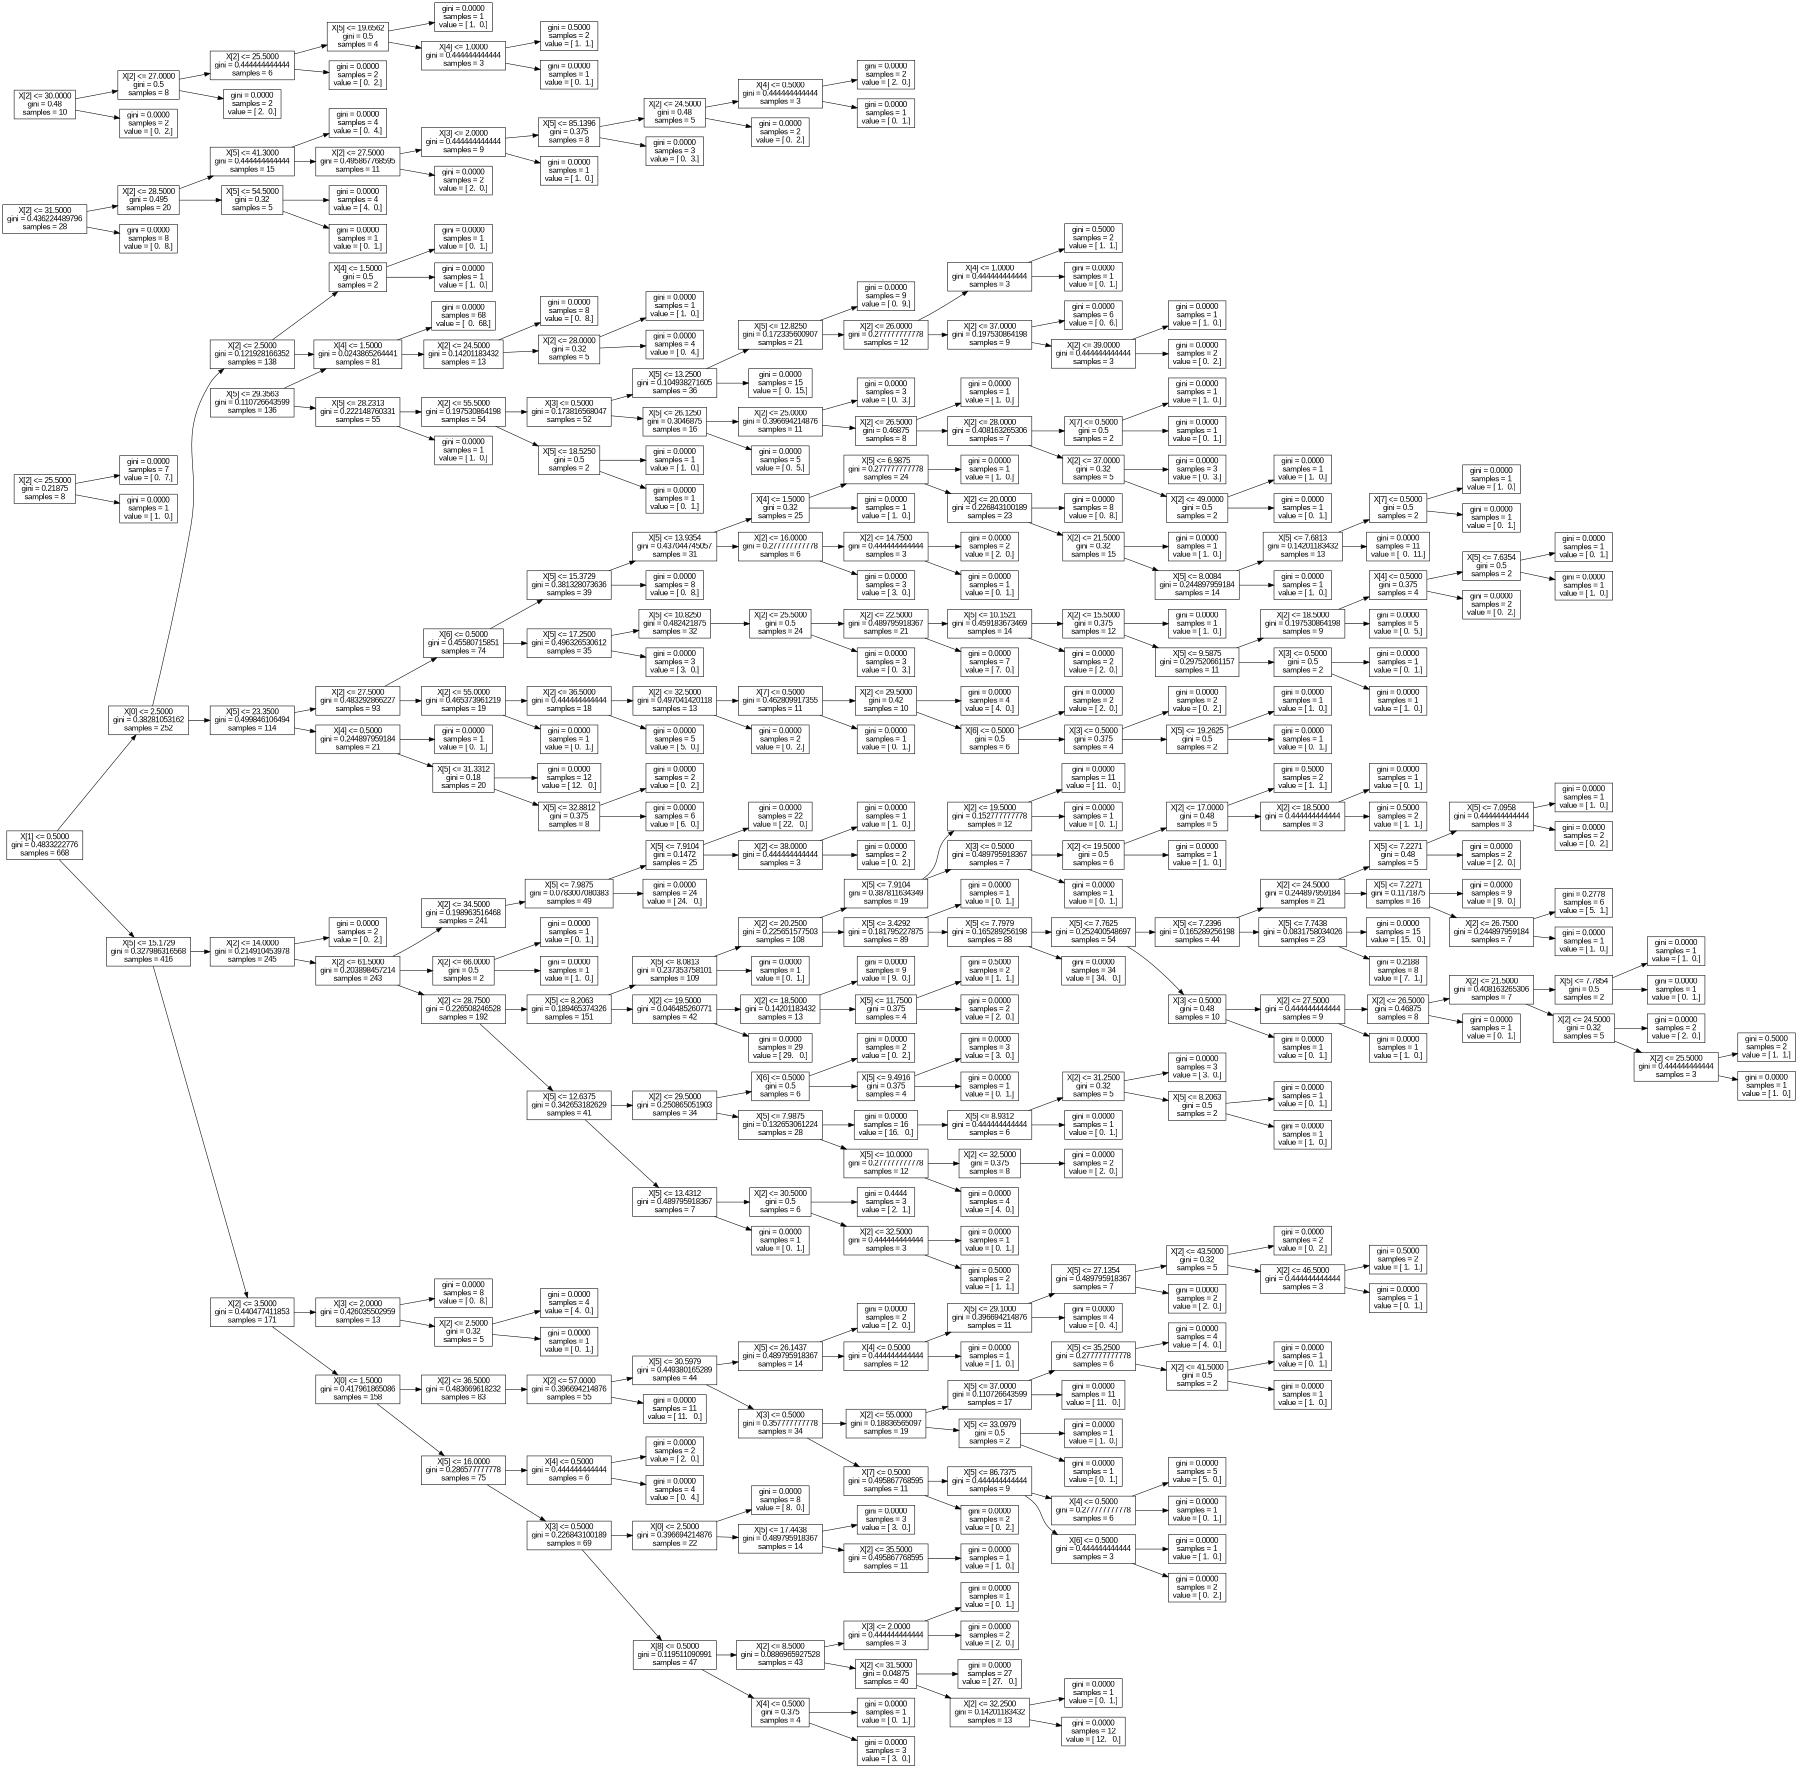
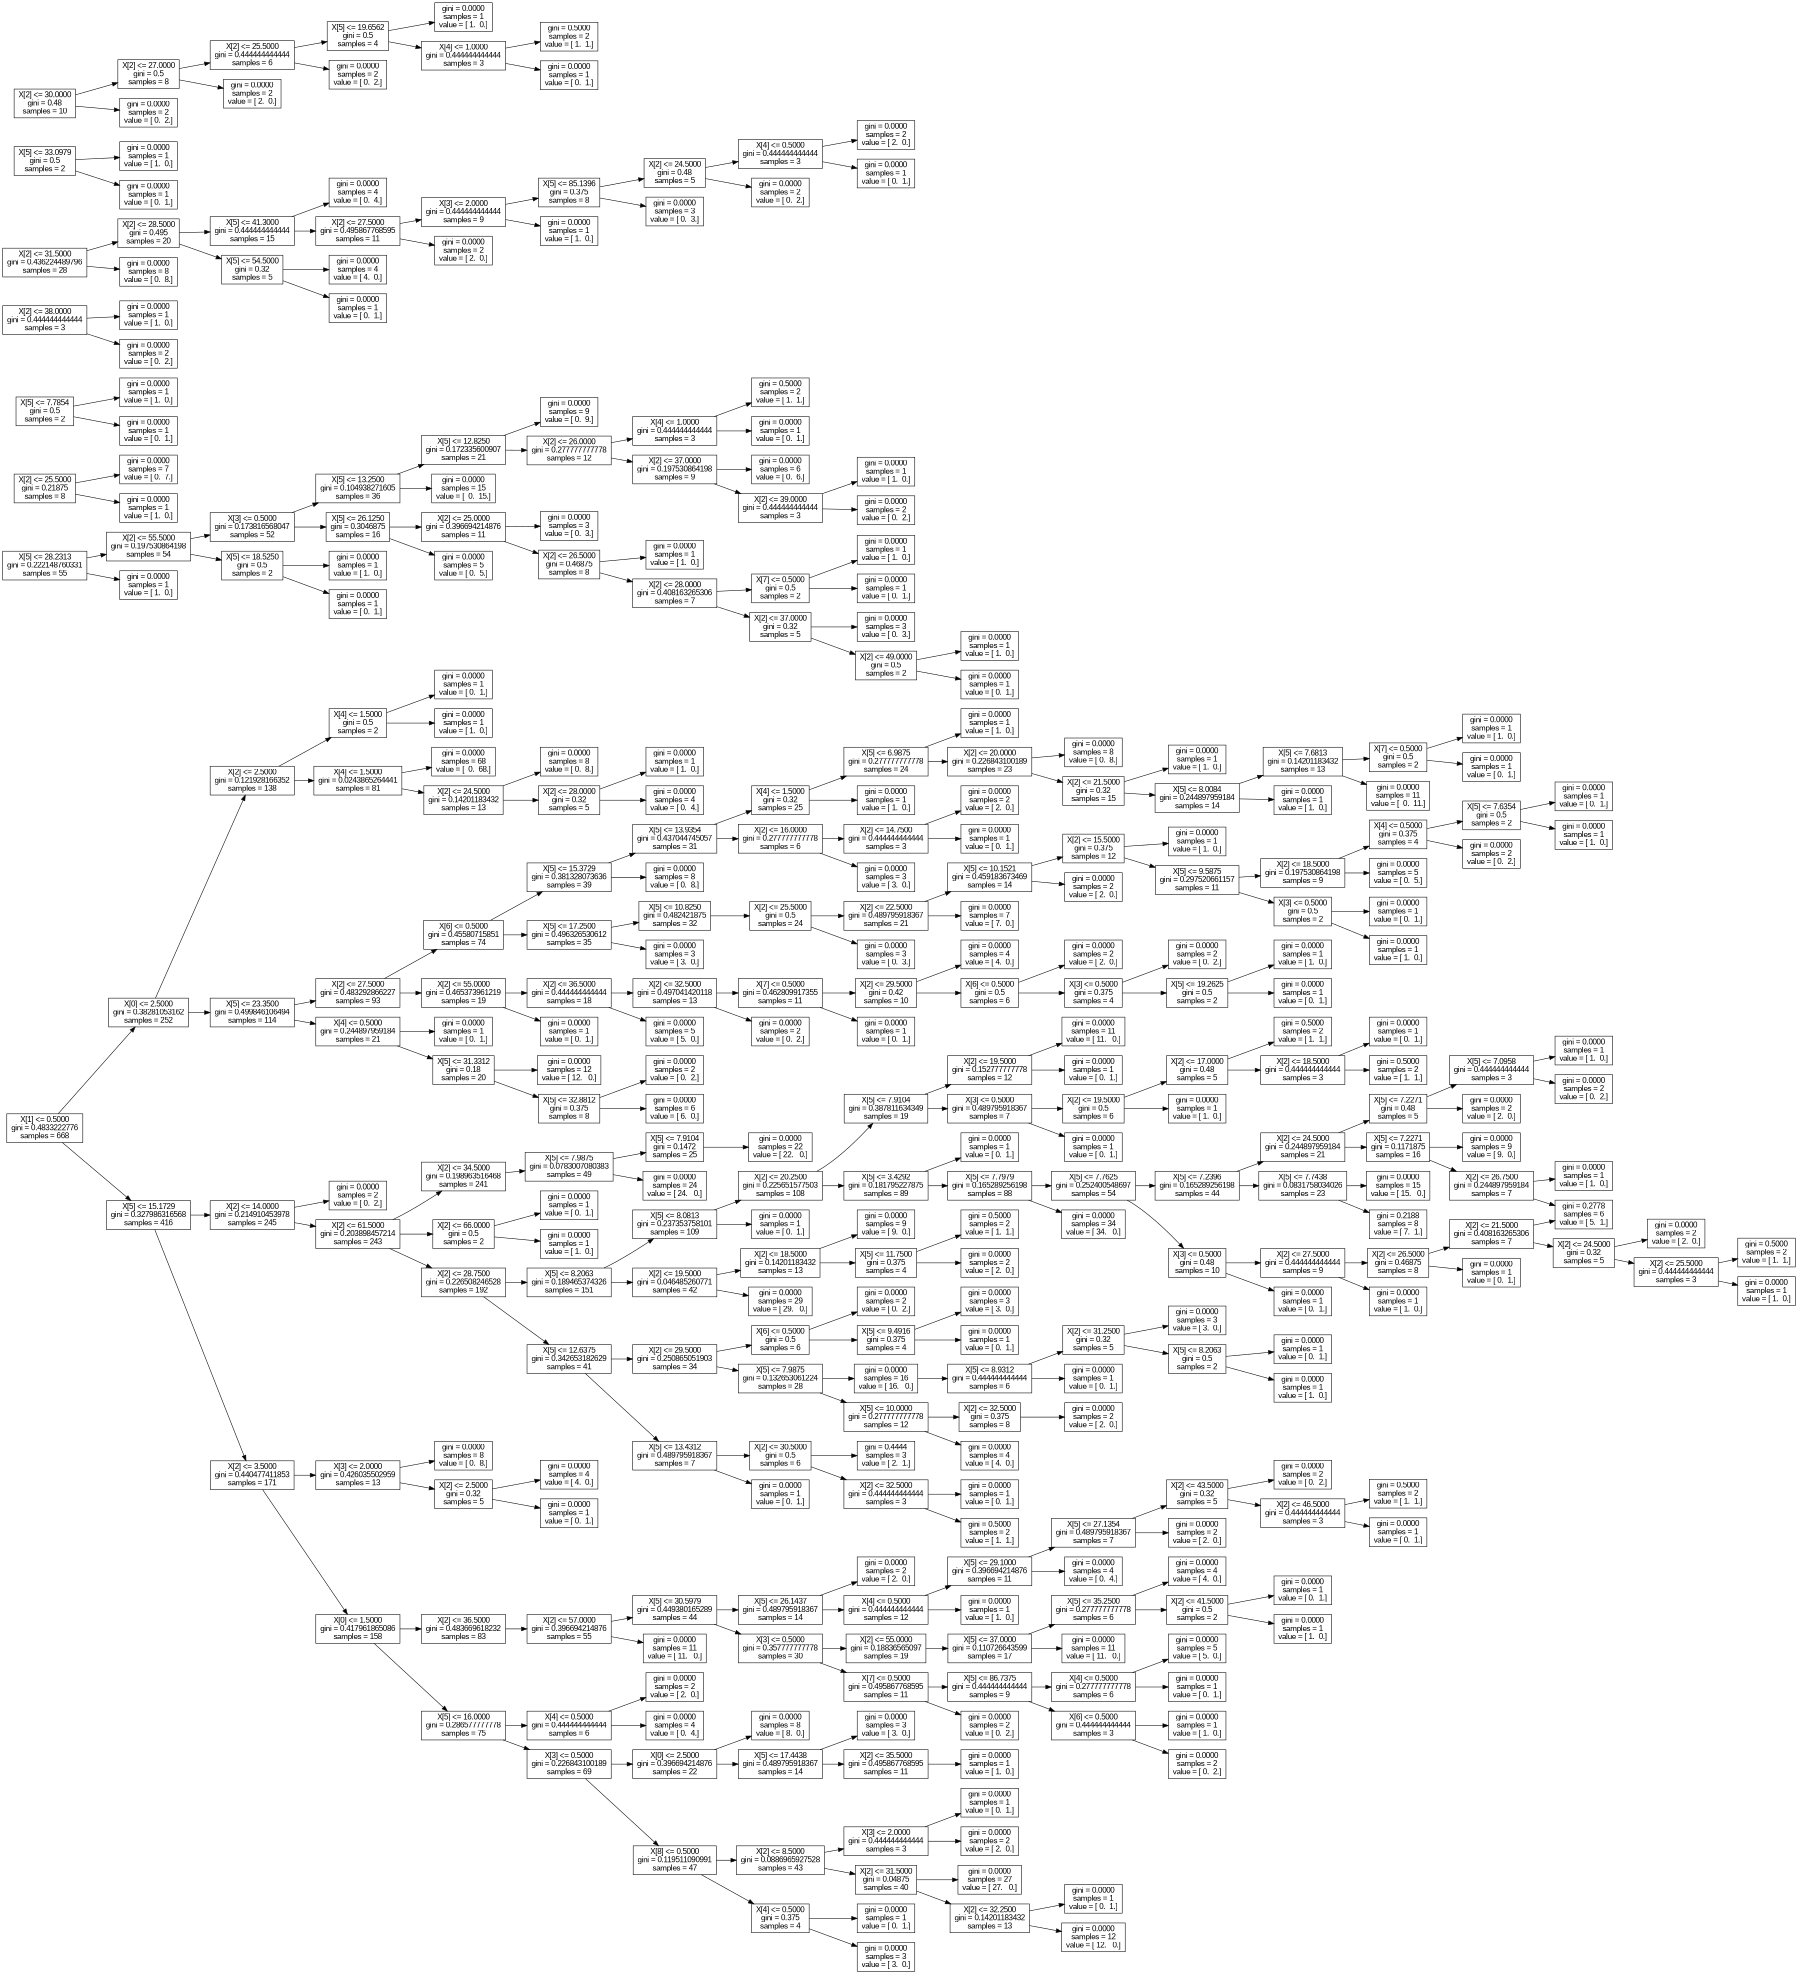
node "X[5] <= 29.3563 gini = 0.110726643599 samples = 136": removed
edge "X[5] <= 7.9104 gini = 0.1472 samples = 25" -> "X[2] <= 38.0000 gini = 0.444444444444 samples = 3": removed
edge "X[2] <= 21.5000 gini = 0.408163265306 samples = 7" -> "X[5] <= 7.7854 gini = 0.5 samples = 2": now "X[2] <= 21.5000 gini = 0.408163265306 samples = 7" -> "gini = 0.2778 samples = 6 value = [ 5.  1.]"
node "X[3] <= 0.5000 gini = 0.357777777778 samples = 34": label "X[3] <= 0.5000 gini = 0.357777777778 samples = 34" -> "X[3] <= 0.5000 gini = 0.357777777778 samples = 30"
edge "X[2] <= 55.0000 gini = 0.18836565097 samples = 19" -> "X[5] <= 33.0979 gini = 0.5 samples = 2": removed
